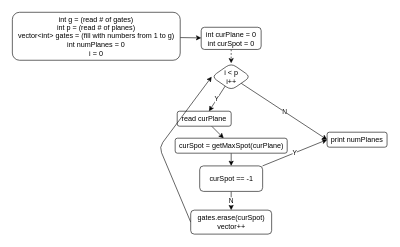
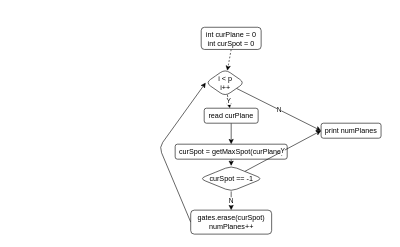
node "int g = (read # of gates) int p = (read # of planes) vector<int> gates = (fill with numbers from 1 to g) int numPlanes = 0 i = 0": removed
edge "int g = (read # of gates) int p = (read # of planes) vector<int> gates = (fill with numbers from 1 to g) int numPlanes = 0 i = 0" -> "int curPlane = 0 int curSpot = 0": removed
node "i < p i++": moved (231, 77) -> (225, 83)
node "read curPlane": moved (204, 119) -> (231, 116)
node "print numPlanes": moved (357, 140) -> (351, 131)
node "curSpot = getMaxSpot(curPlane)": moved (231, 146) -> (231, 152)
node "curSpot == -1": shape rounded rectangle -> diamond
node "gates.erase(curSpot) vector++": label "gates.erase(curSpot) vector++" -> "gates.erase(curSpot) numPlanes++"
